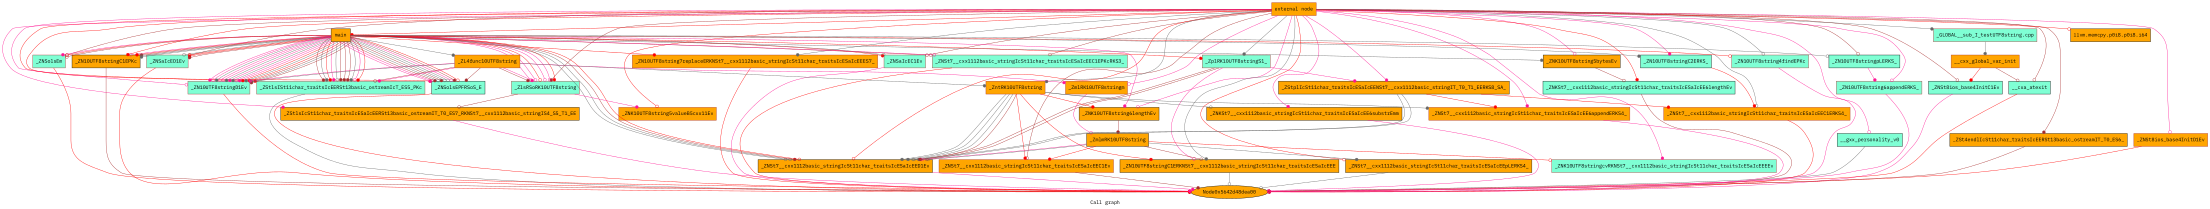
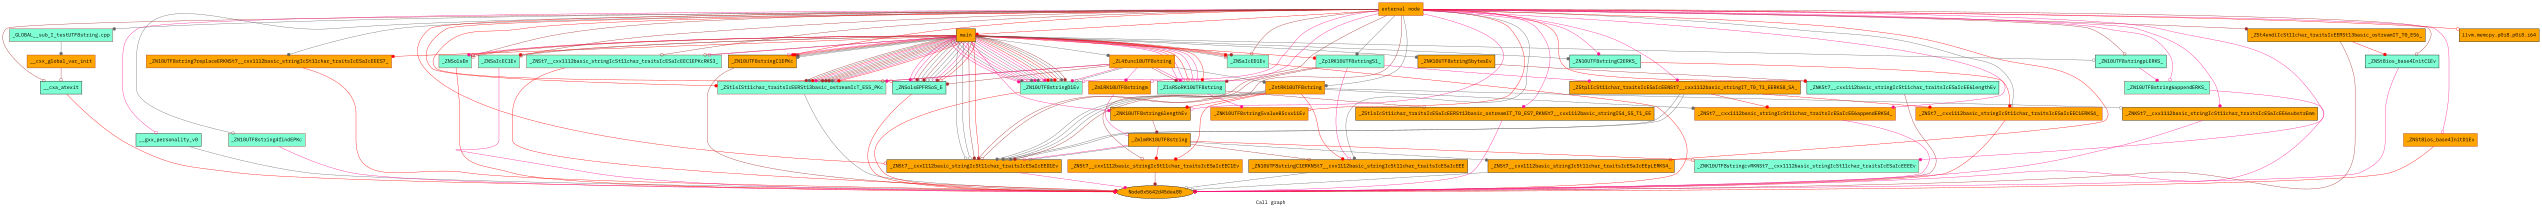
edge "external node" -> "_ZNK10UTF8string5bytesEv": removed
edge "main" -> "_ZN10UTF8string4findEPKc": removed
edge "__cxx_global_var_init" -> "_ZNSt8ios_base4InitC1Ev": now "_ZSt4endlIcSt11char_traitsIcEERSt13basic_ostreamIT_T0_ES6_" -> "_ZNSt8ios_base4InitC1Ev"
node "Node0x5642d48dea00": label "Node0x5642d48dea00" -> "Node0x5642d45dea00"
